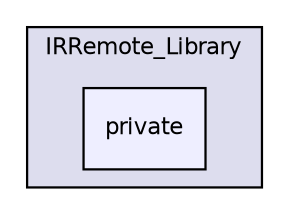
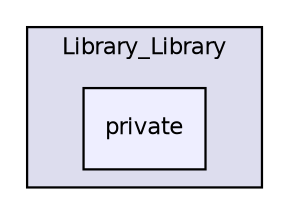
cluster "IRRemote_Library": label "IRRemote_Library" -> "Library_Library"
